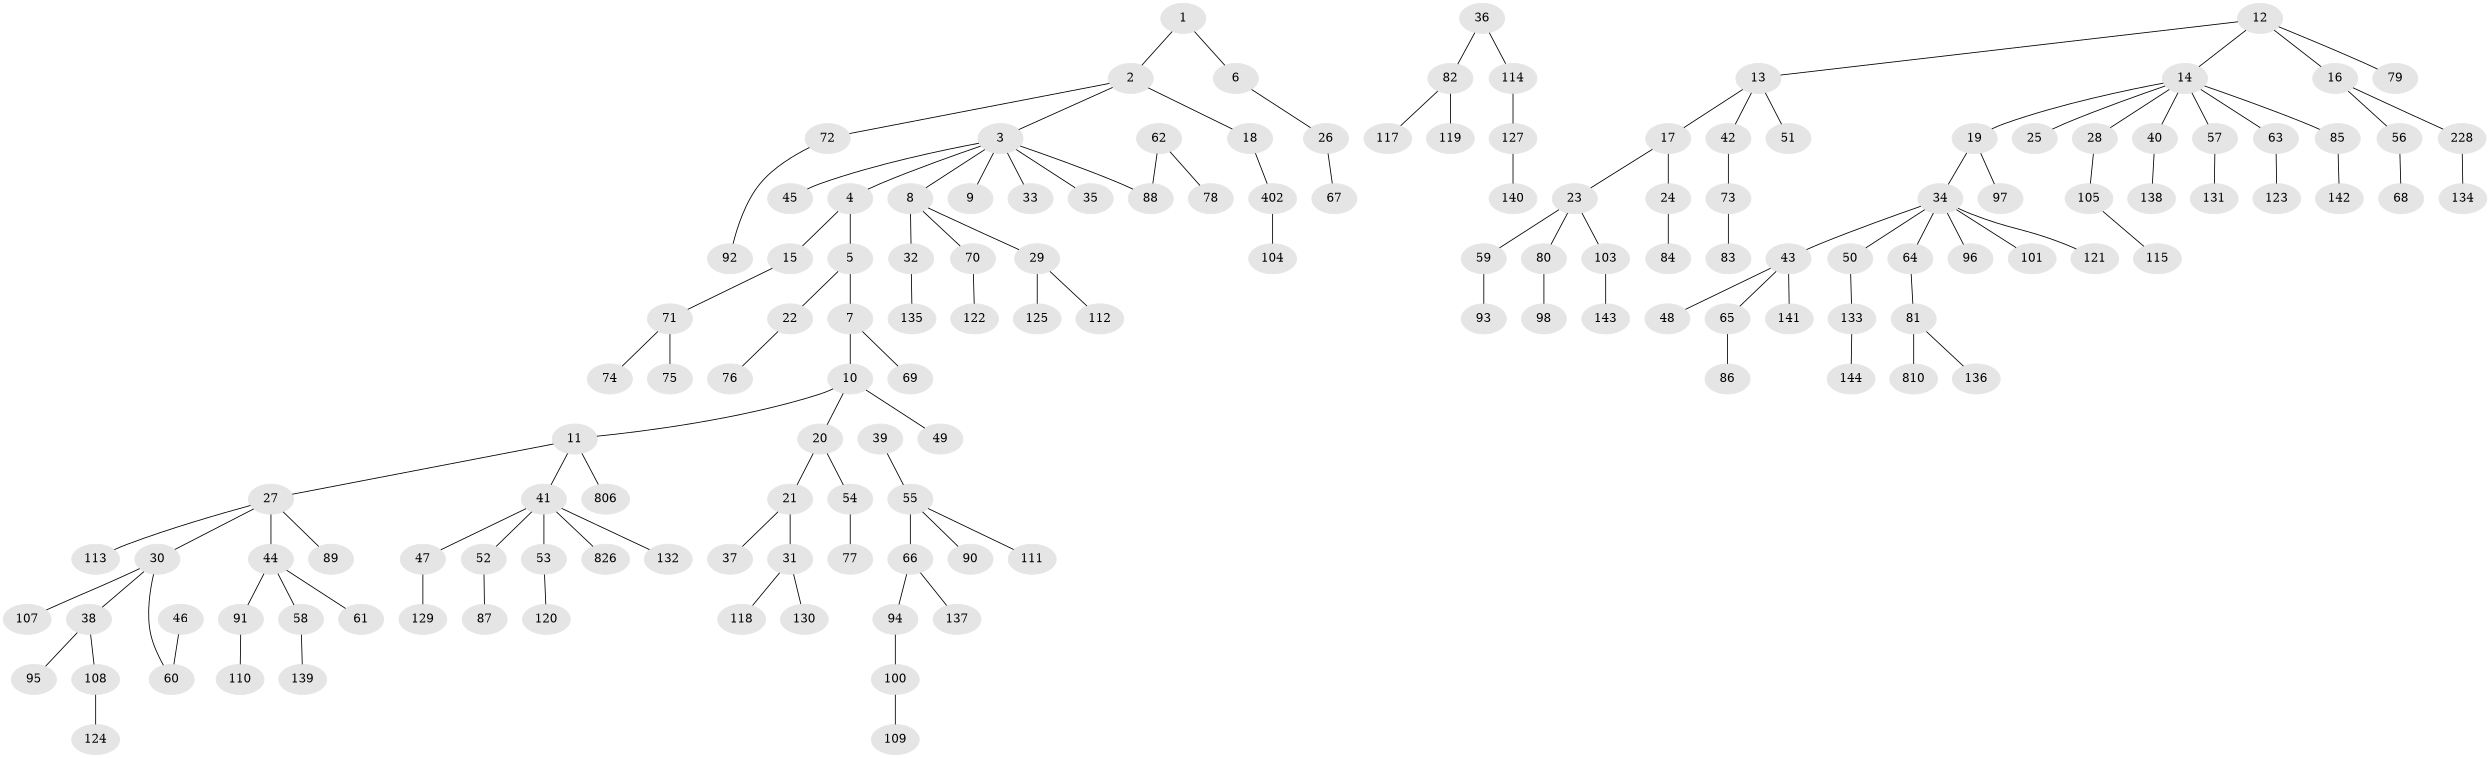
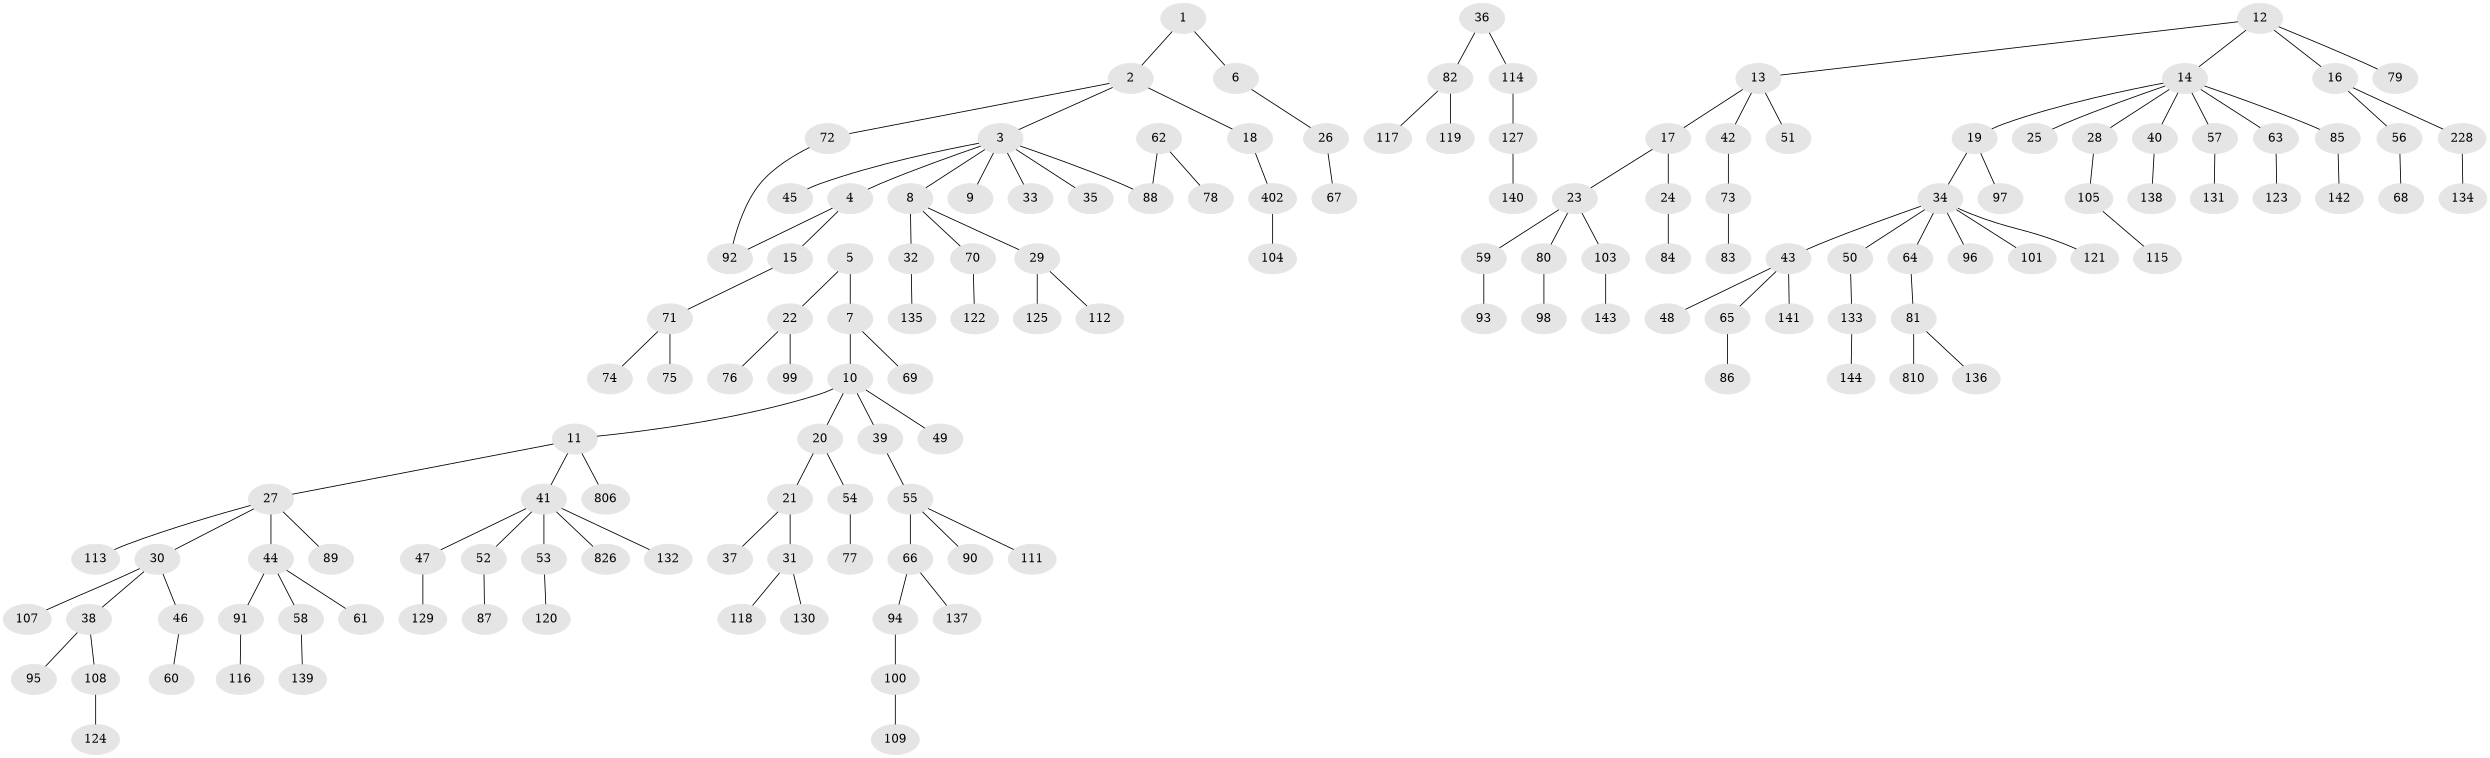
edge "4" -- "5": now "4" -- "92"
node "99": added
edge "10" -- "39": added
edge "30" -- "60": now "30" -- "46"
node "110": label "110" -> "116"
